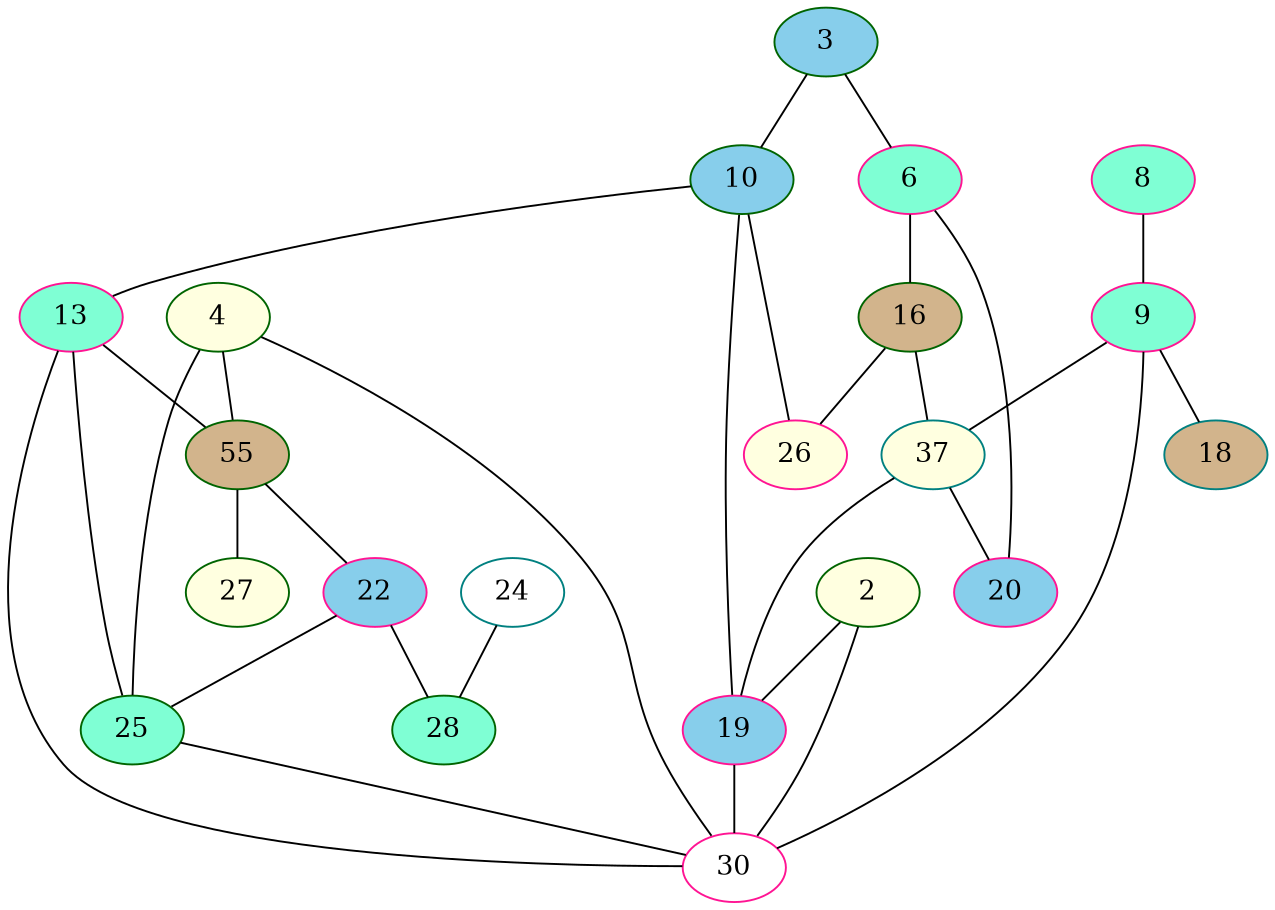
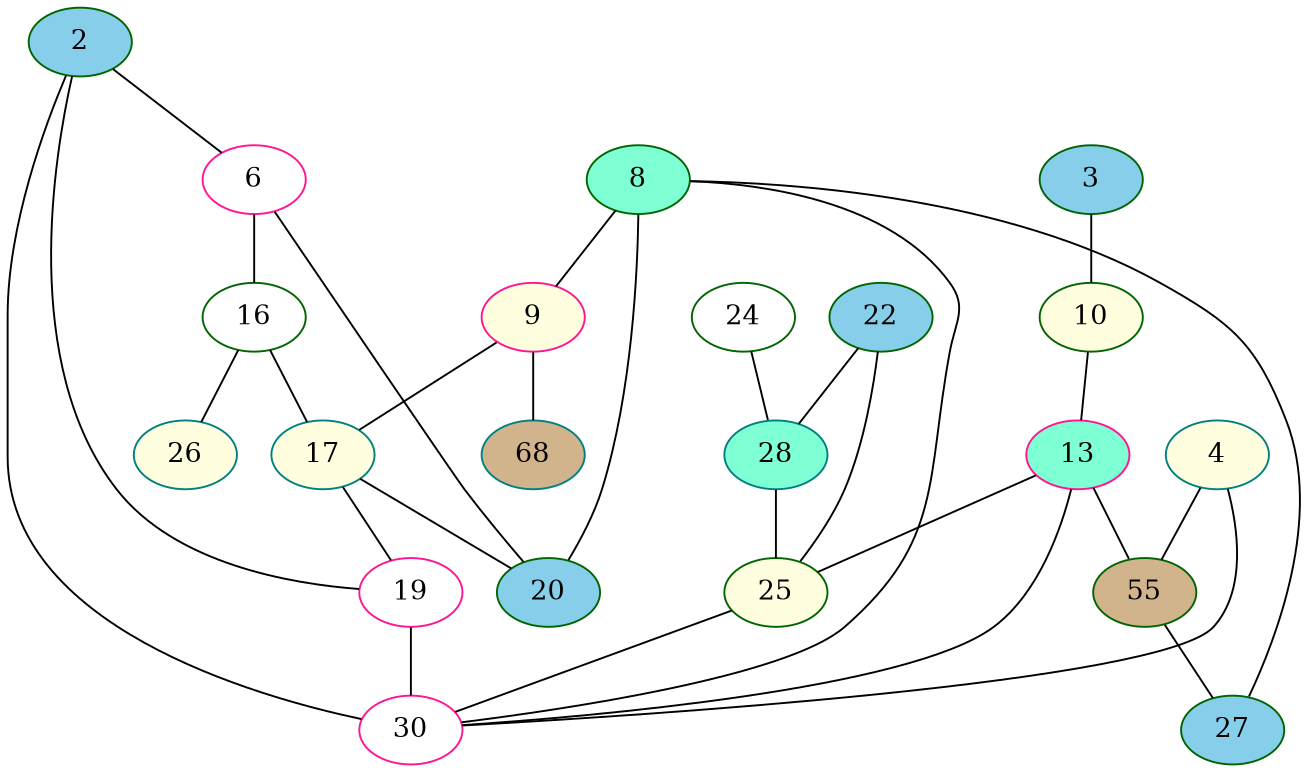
edge "3" -- "6": now "2" -- "6"
node "10": fillcolor skyblue -> lightyellow
node "6": fillcolor aquamarine -> white
node "8": color deeppink -> darkgreen
edge "8" -- "27": added
node "4": color darkgreen -> teal
edge "10" -- "26": removed
node "16": fillcolor tan -> white
node "9": fillcolor aquamarine -> lightyellow
edge "8" -- "20": added
edge "10" -- "19": removed
node "26": color deeppink -> teal
node "37": label "37" -> "17"
node "18": label "18" -> "68"
edge "4" -- "25": now "28" -- "25"
edge "55" -- "22": removed
node "27": fillcolor lightyellow -> skyblue
node "22": color deeppink -> darkgreen
node "24": color teal -> darkgreen
node "2": fillcolor lightyellow -> skyblue
node "20": color deeppink -> darkgreen
edge "9" -- "30": now "8" -- "30"
node "25": fillcolor aquamarine -> lightyellow
node "28": color darkgreen -> teal
node "19": fillcolor skyblue -> white
